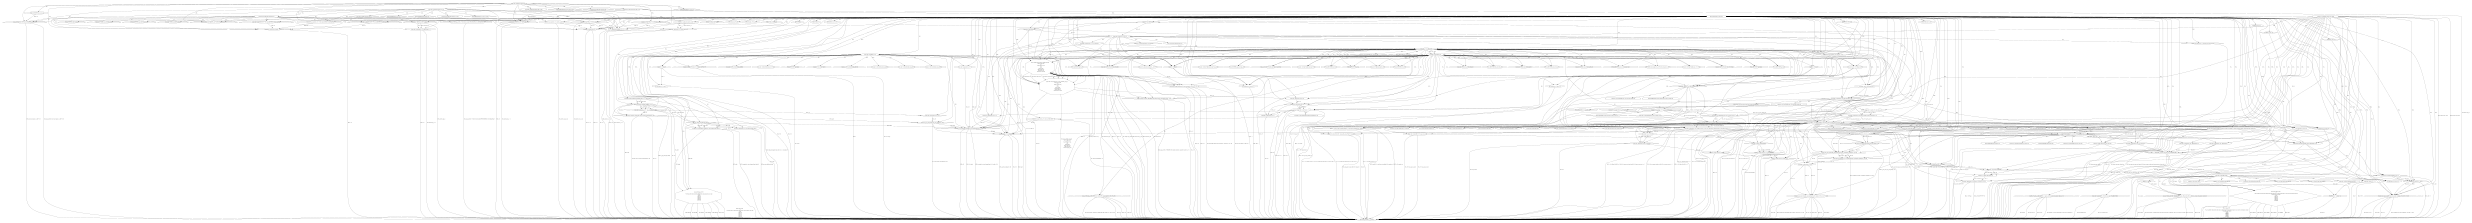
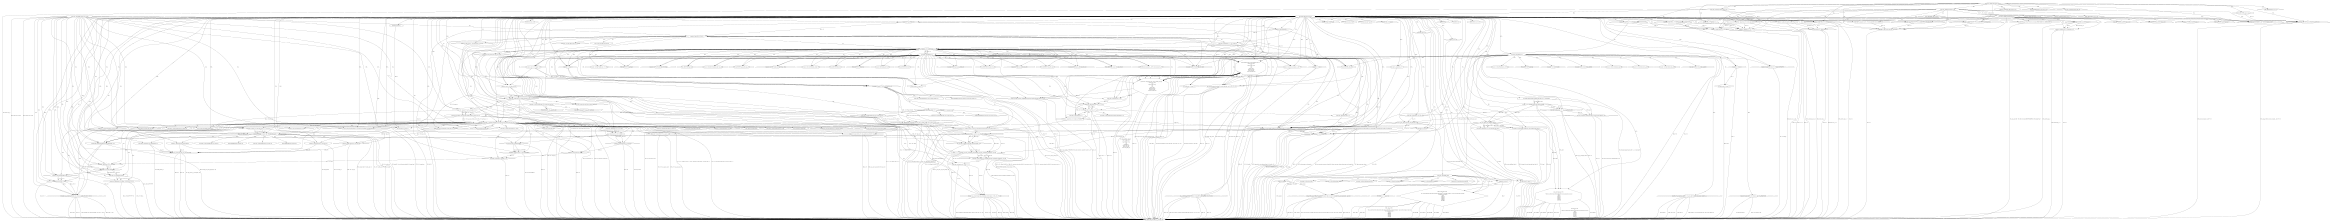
node "(FIELD_IDENTIFIER,rsn_ie_len,rsn_ie_len)": removed
